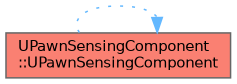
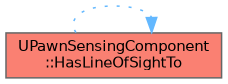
node "UPawnSensingComponent ::UPawnSensingComponent": label "UPawnSensingComponent ::UPawnSensingComponent" -> "UPawnSensingComponent ::HasLineOfSightTo"
